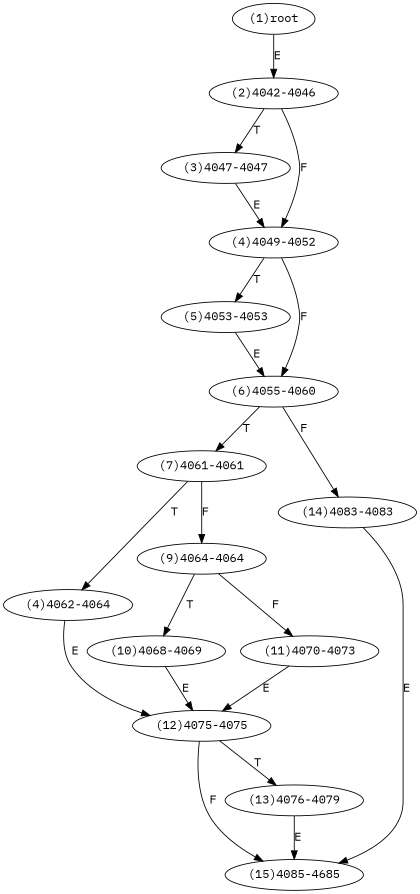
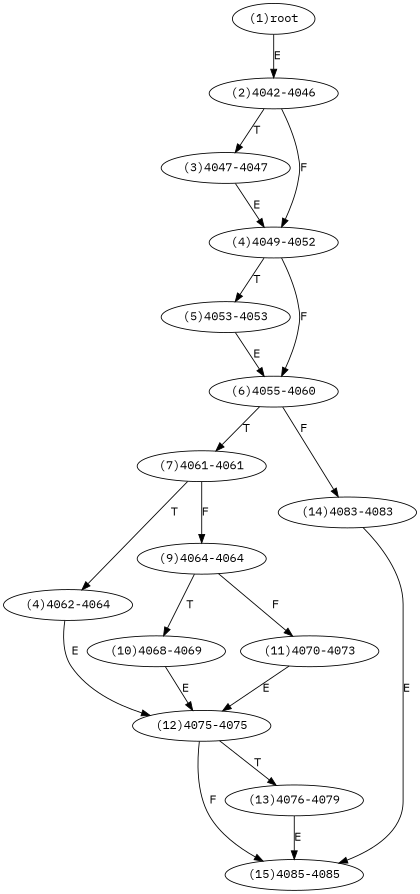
node "(15)4085-4685": label "(15)4085-4685" -> "(15)4085-4085"
